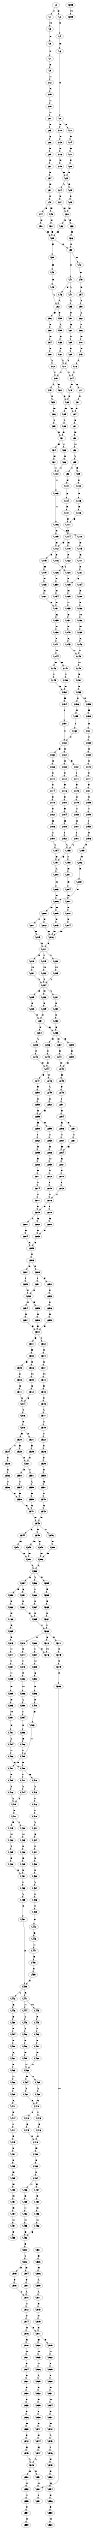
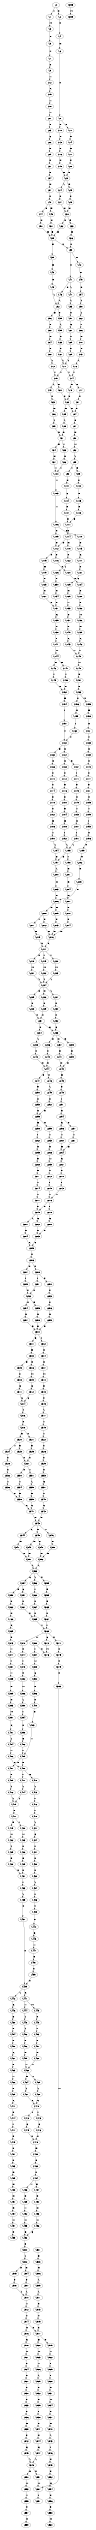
edge "S120" -> "S125": now "S120" -> "S124"
